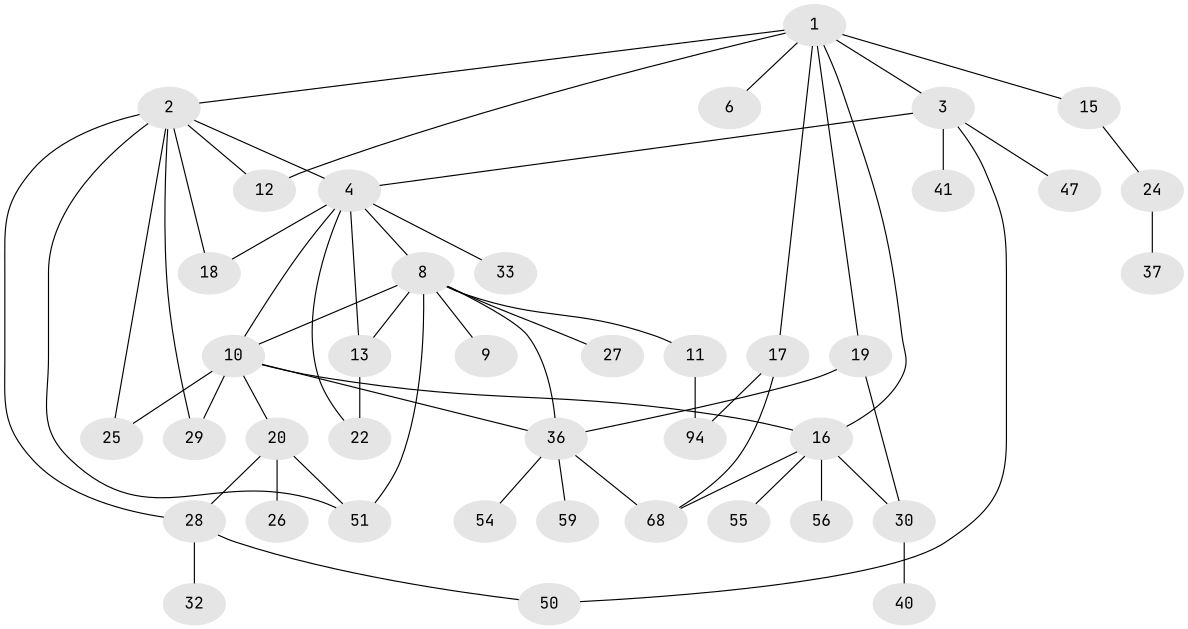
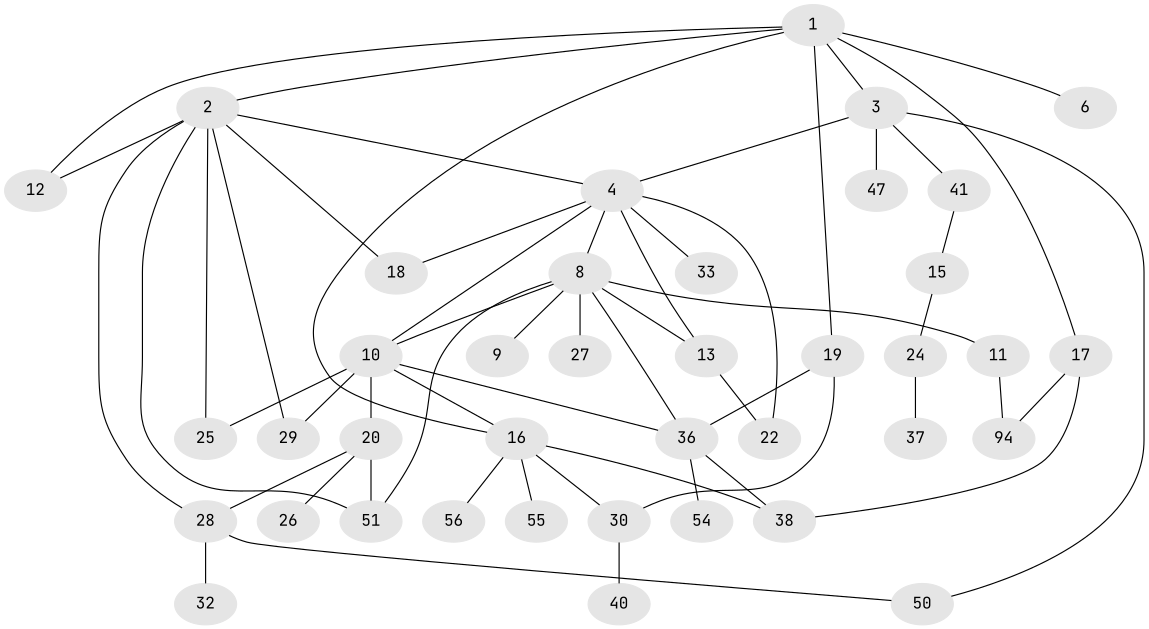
edge "1" -- "15": now "41" -- "15"
node "59": removed
node "68": label "68" -> "38"
